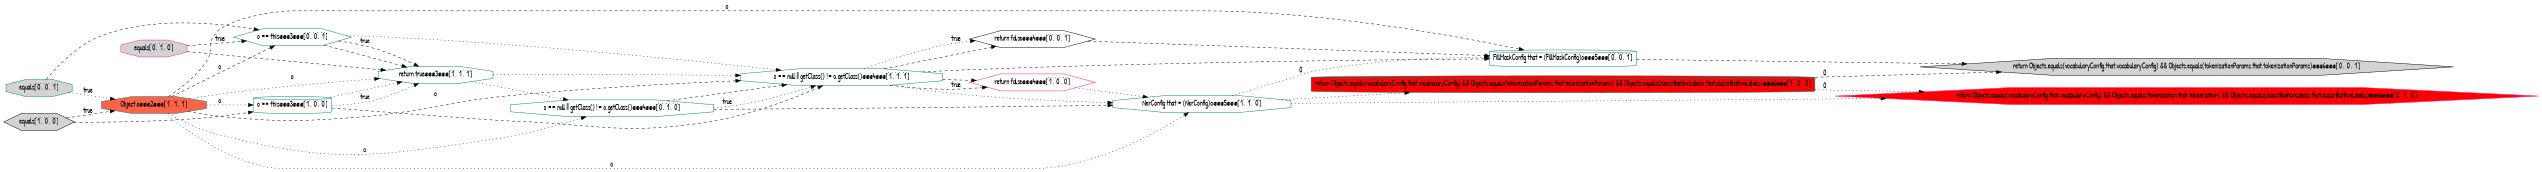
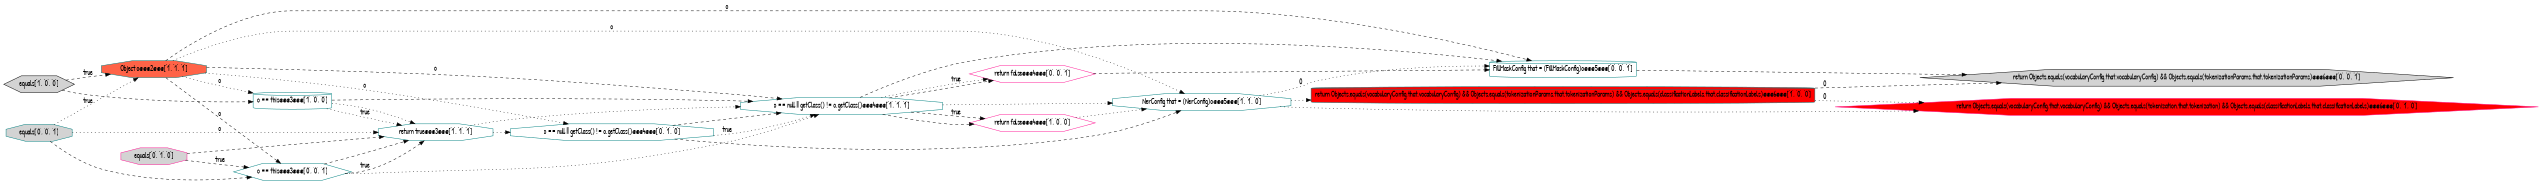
node "return false@@@4@@@['0', '0', '1']": color black -> deeppink
edge "Object o@@@2@@@['1', '1', '1']" -> "return true@@@3@@@['1', '1', '1']": now "equals['0', '0', '1']" -> "return true@@@3@@@['1', '1', '1']"
